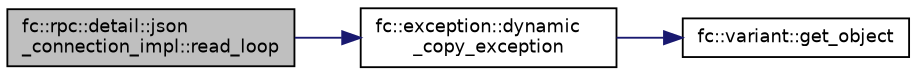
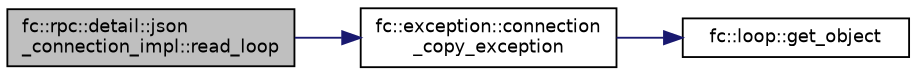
node "fc::exception::dynamic _copy_exception": label "fc::exception::dynamic _copy_exception" -> "fc::exception::connection _copy_exception"
node "fc::variant::get_object": label "fc::variant::get_object" -> "fc::loop::get_object"
